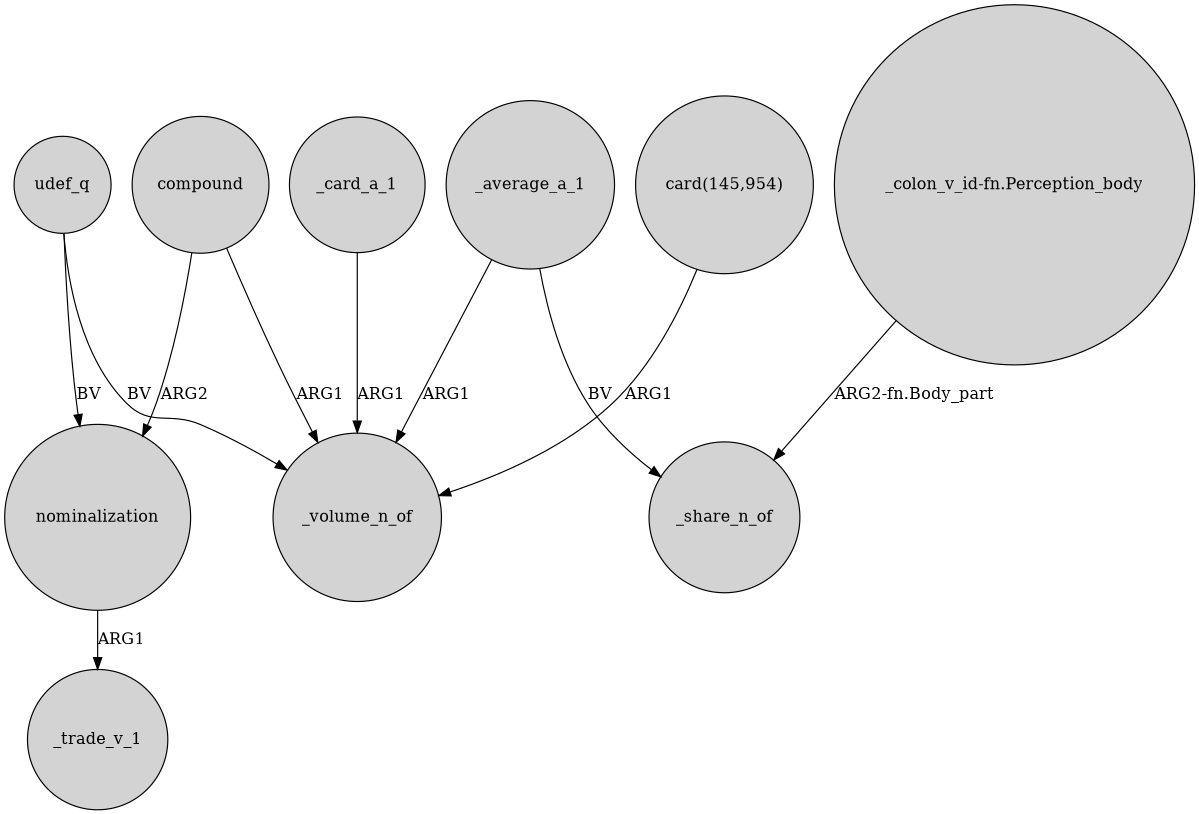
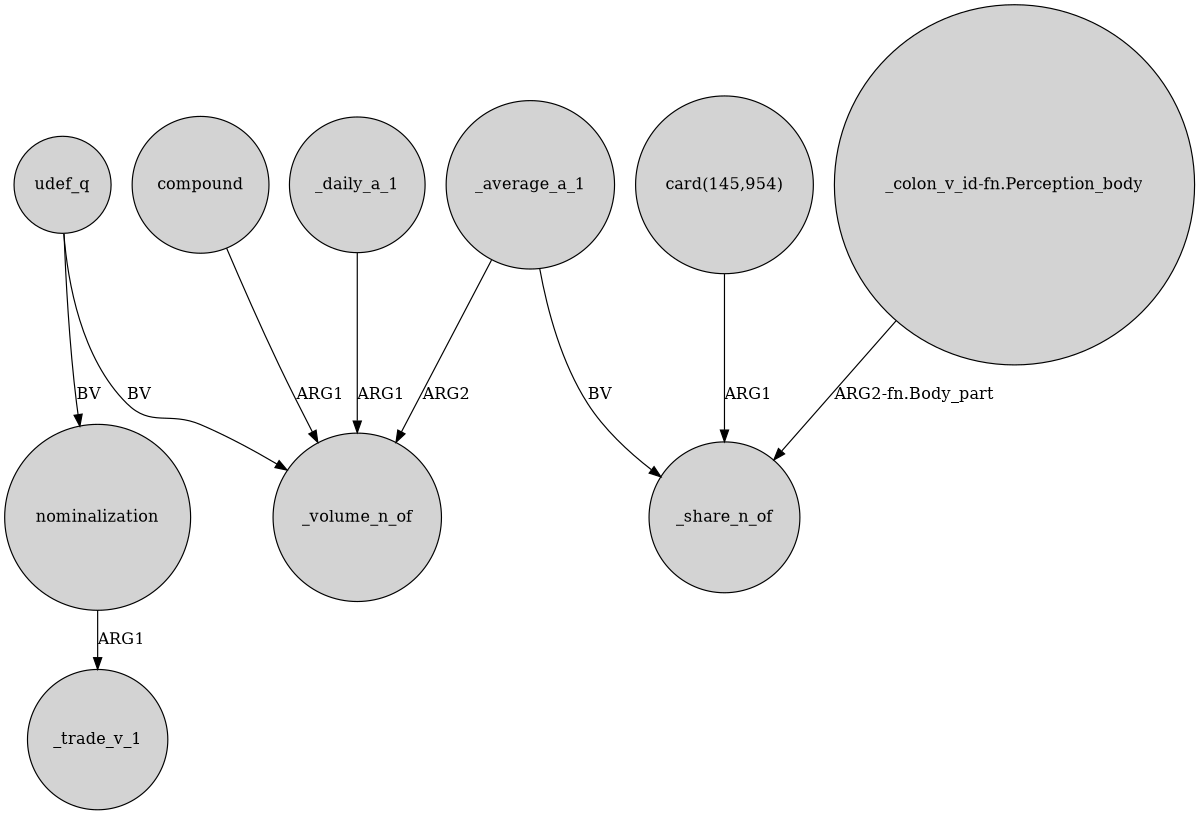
node "_card_a_1": label "_card_a_1" -> "_daily_a_1"
edge "compound" -> "nominalization": removed, label "ARG2"
edge "_average_a_1" -> "_volume_n_of": label "ARG1" -> "ARG2"
edge "card(145,954)" -> "_volume_n_of": now "card(145,954)" -> "_share_n_of"
